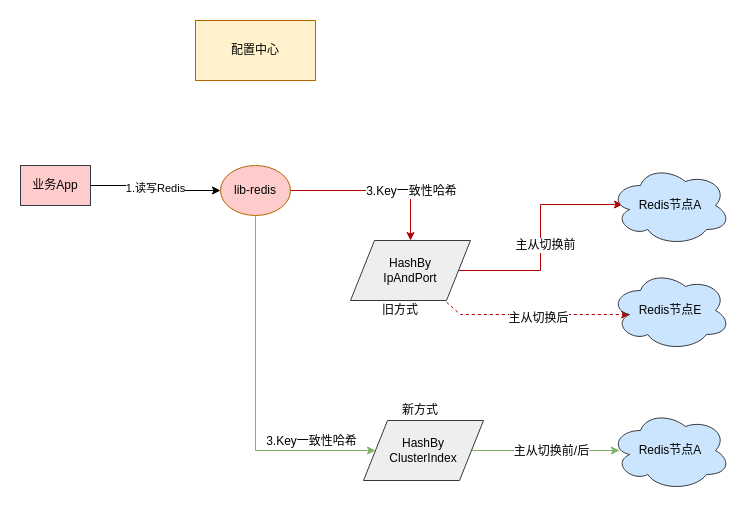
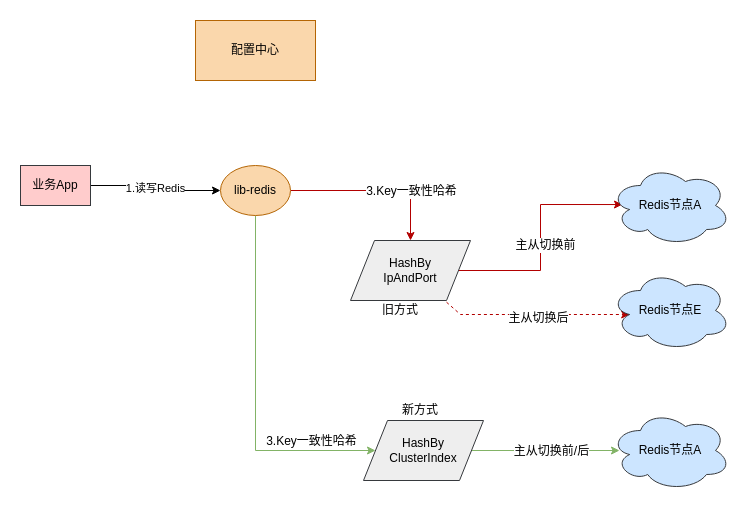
node "配置中心": fillcolor #fff2cc -> #fad7ac
node "lib-redis": fillcolor #ffcccc -> #fad7ac
